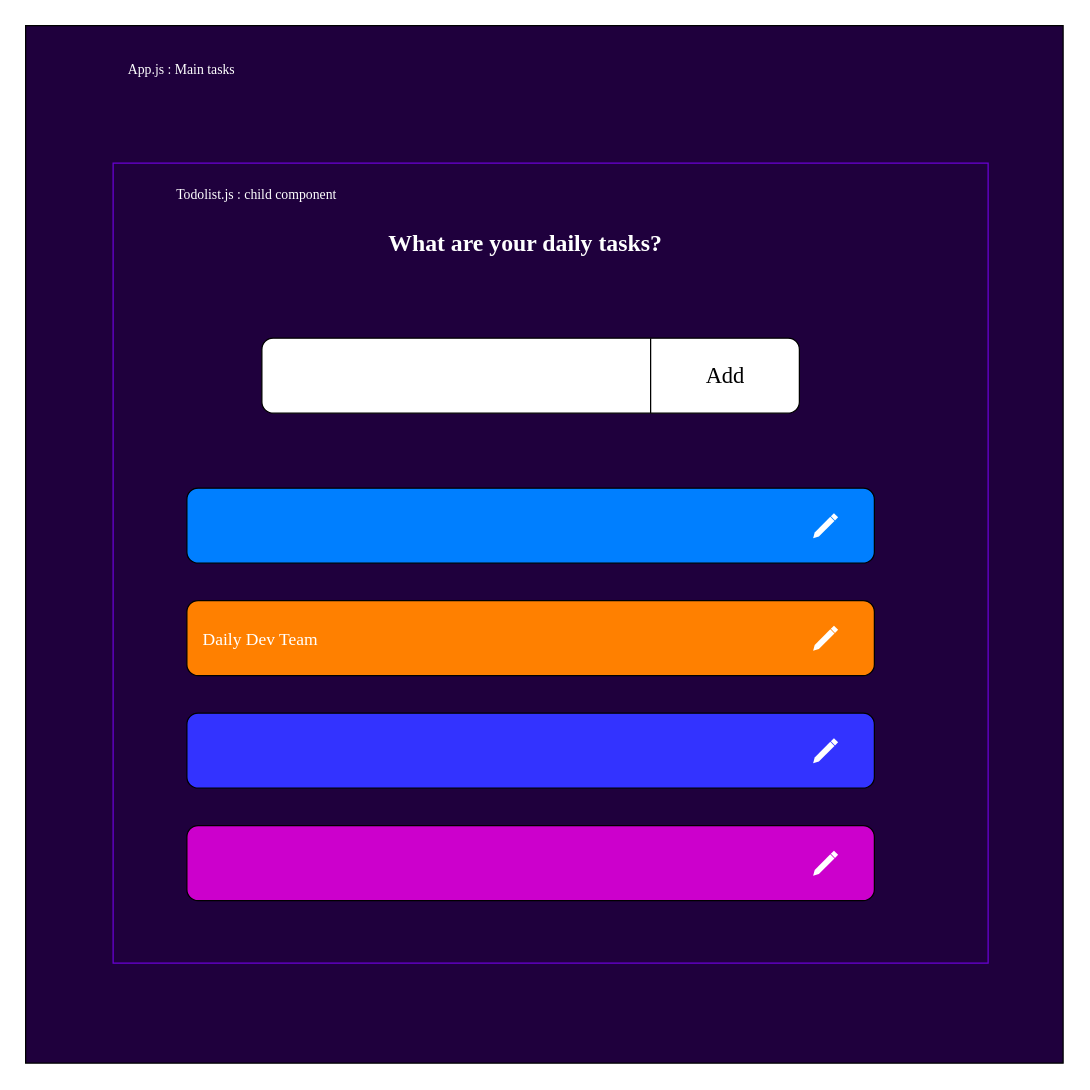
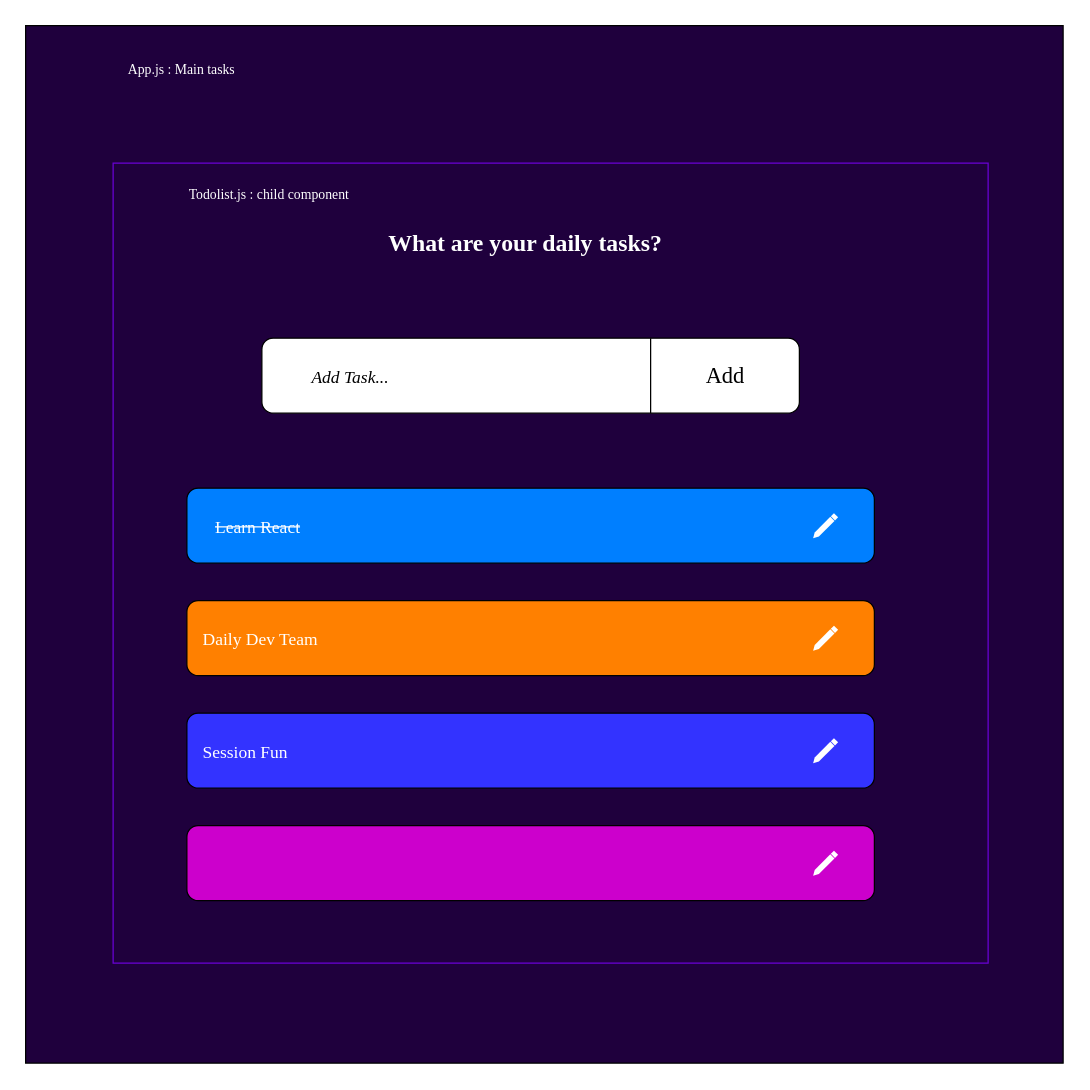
node "Todolist.js : child component": moved (257, 194) -> (269, 194)
node "Add Task...": added
node "Learn React": added
node "Session Fun": added
